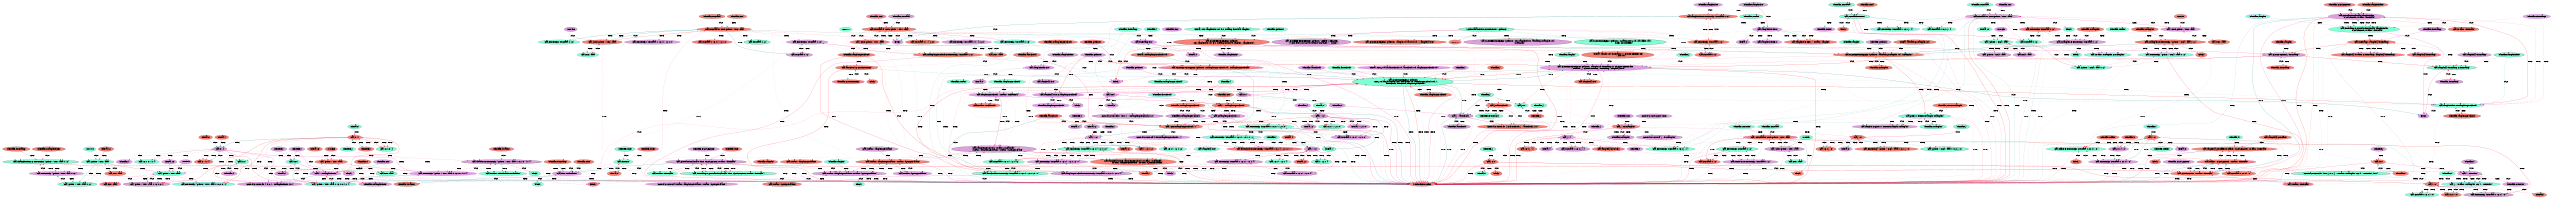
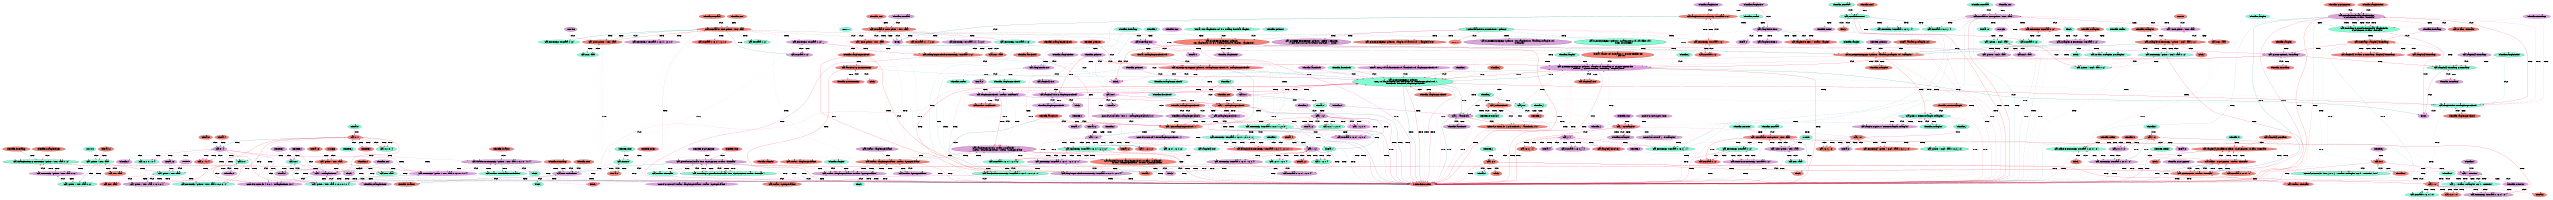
node "(Literal,i * 12 + 0)": label "(Literal,i * 12 + 0)" -> "(Call,i * 12 + 0)"
